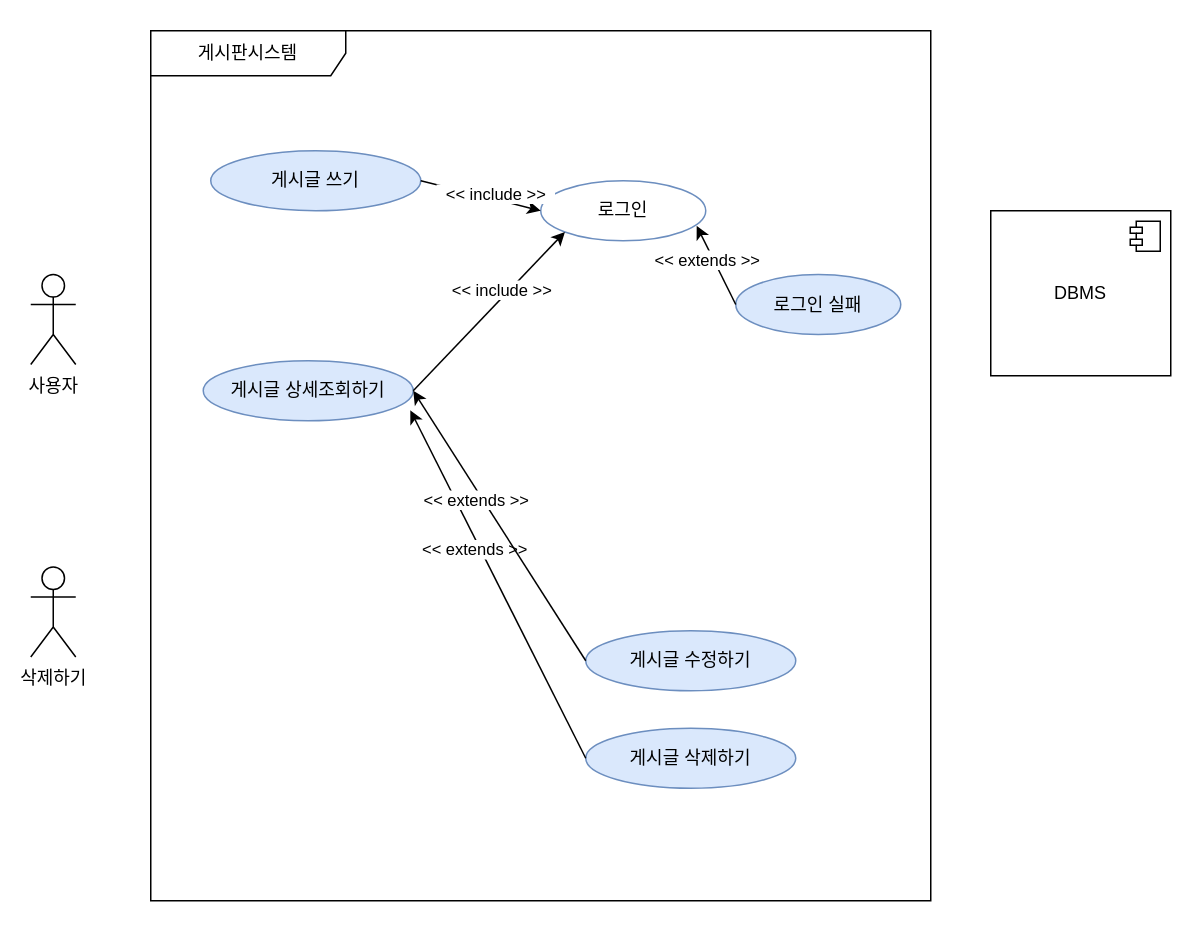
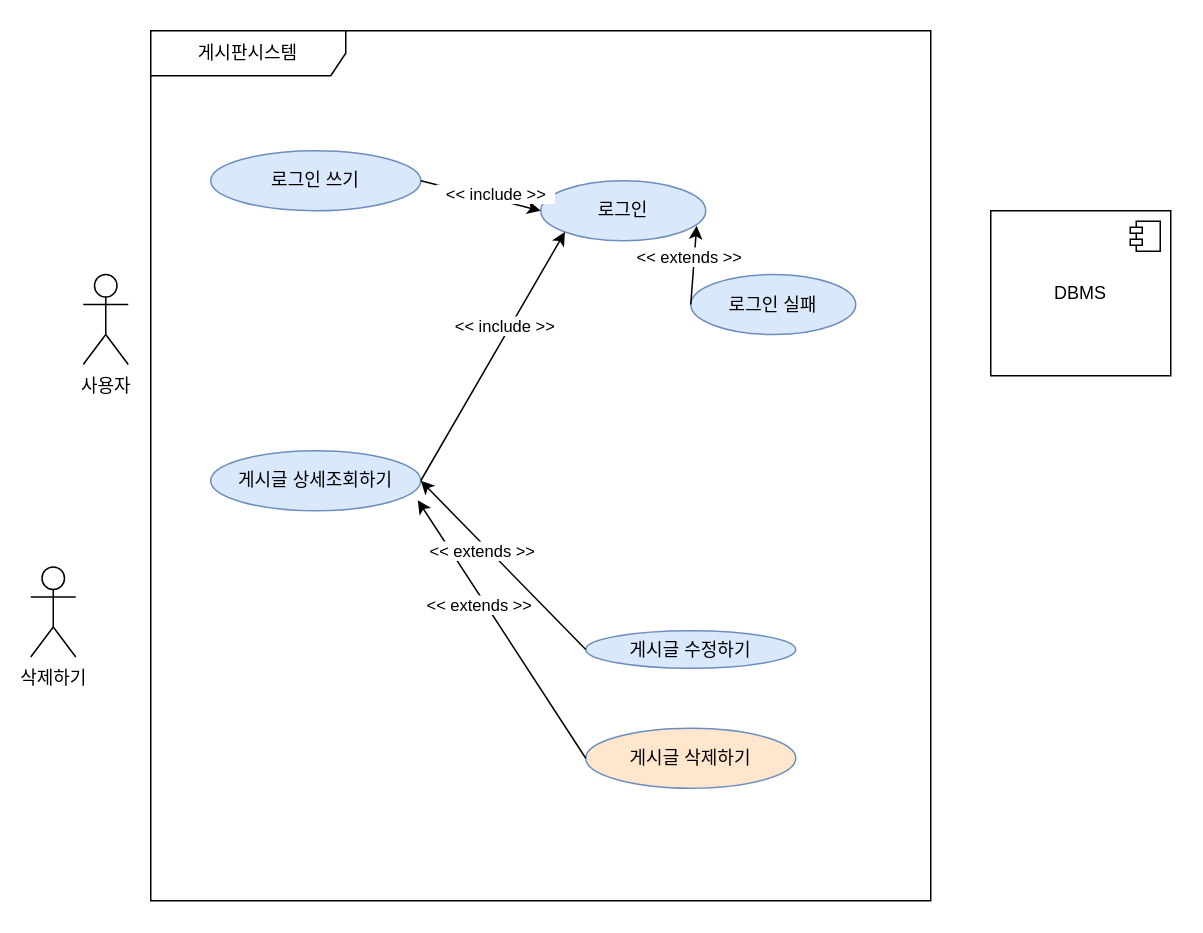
node "게시글 쓰기": label "게시글 쓰기" -> "로그인 쓰기"
node "로그인": fillcolor #ffffff -> #dae8fc
node "로그인 실패": moved (818, 305) -> (773, 305)
node "사용자": moved (53, 320) -> (106, 320)
node "게시글 상세조회하기": moved (308, 391) -> (316, 481)
node "게시글 수정하기": size 210x60 -> 210x38
node "게시글 삭제하기": fillcolor #dae8fc -> #ffe6cc
